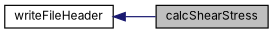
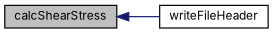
edge "calcShearStress" -> "writeFileHeader": reversed
